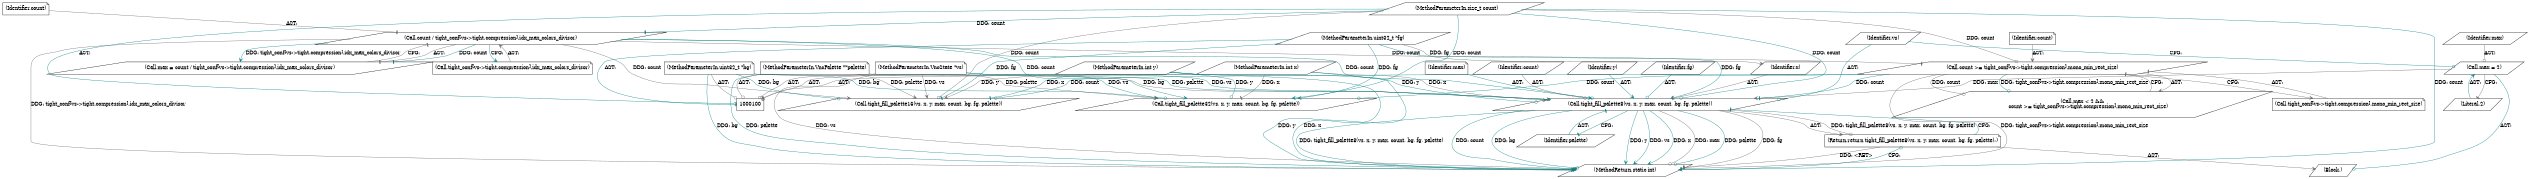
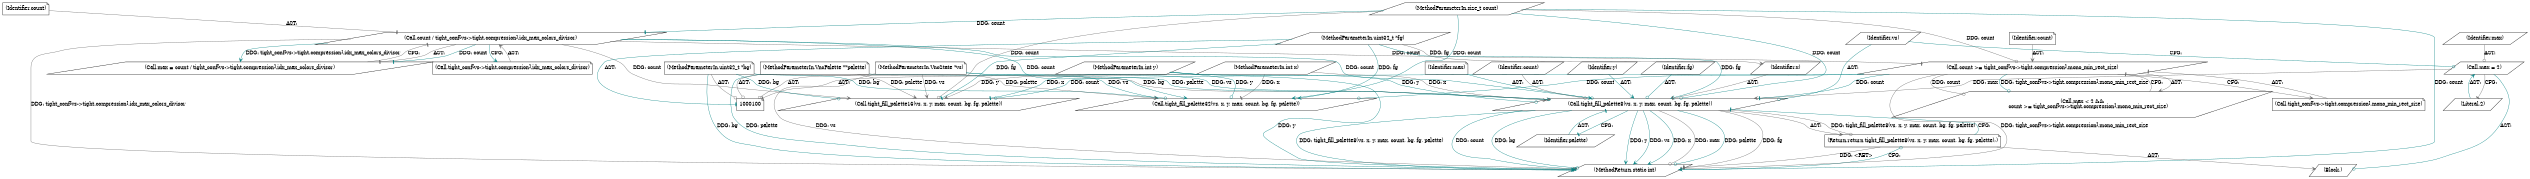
edge "(MethodParameterIn,size_t count)" -> "1000100": removed, label "AST:"
edge "(MethodParameterIn,int y)" -> "1000100": removed, label "AST:"
edge "(MethodParameterIn,int x)" -> "(MethodReturn,static int)": removed, label "DDG: x"
